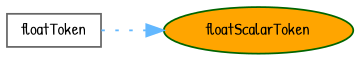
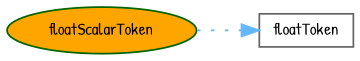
edge "floatToken" -> "floatScalarToken": reversed
